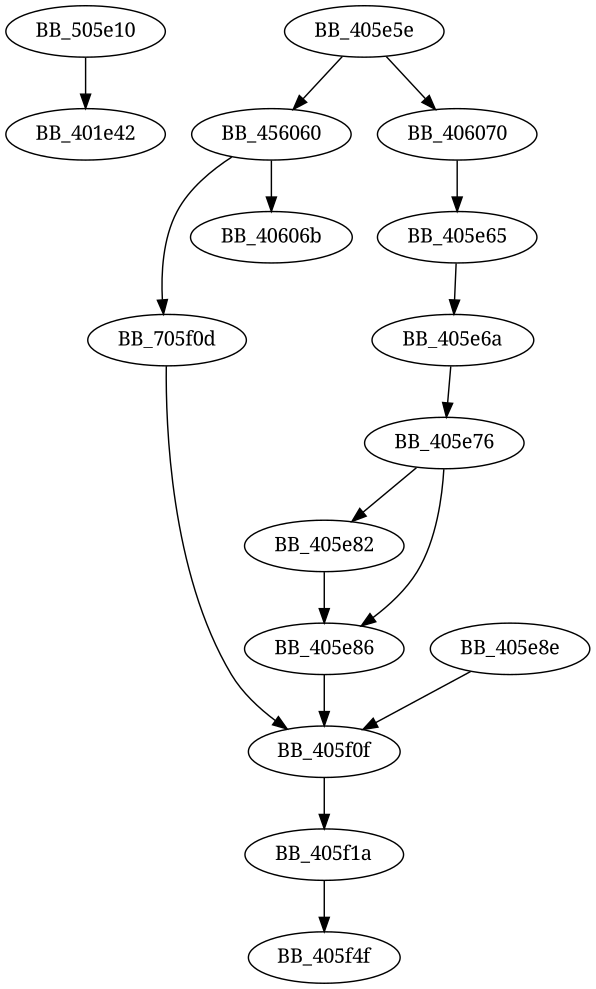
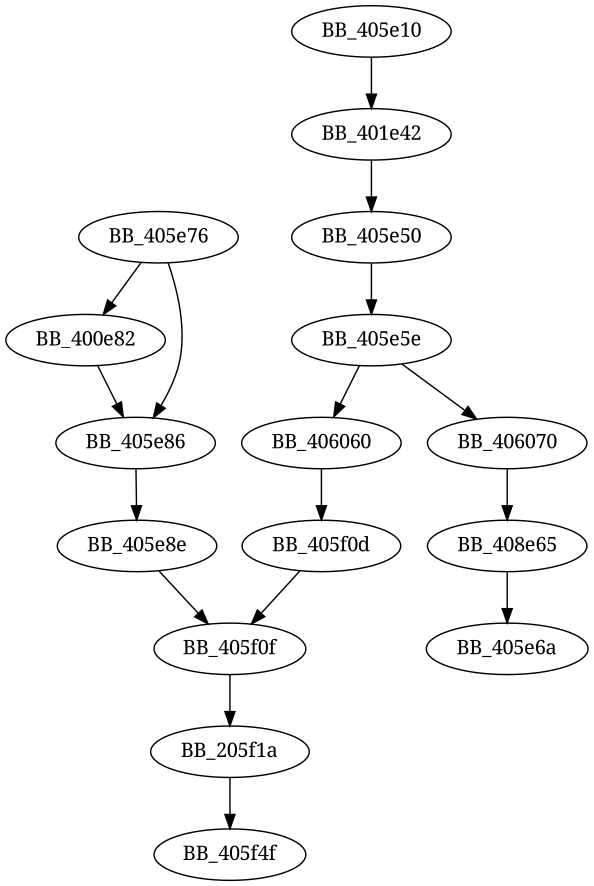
node "BB_505e10": label "BB_505e10" -> "BB_405e10"
node "BB_456060": label "BB_456060" -> "BB_406060"
node "BB_40606b": removed
node "BB_405e50": added
node "BB_405e65": label "BB_405e65" -> "BB_408e65"
node "BB_705f0d": label "BB_705f0d" -> "BB_405f0d"
edge "BB_405e6a" -> "BB_405e76": removed
node "BB_405e82": label "BB_405e82" -> "BB_400e82"
edge "BB_405e86" -> "BB_405f0f": now "BB_405e86" -> "BB_405e8e"
node "BB_405f1a": label "BB_405f1a" -> "BB_205f1a"
